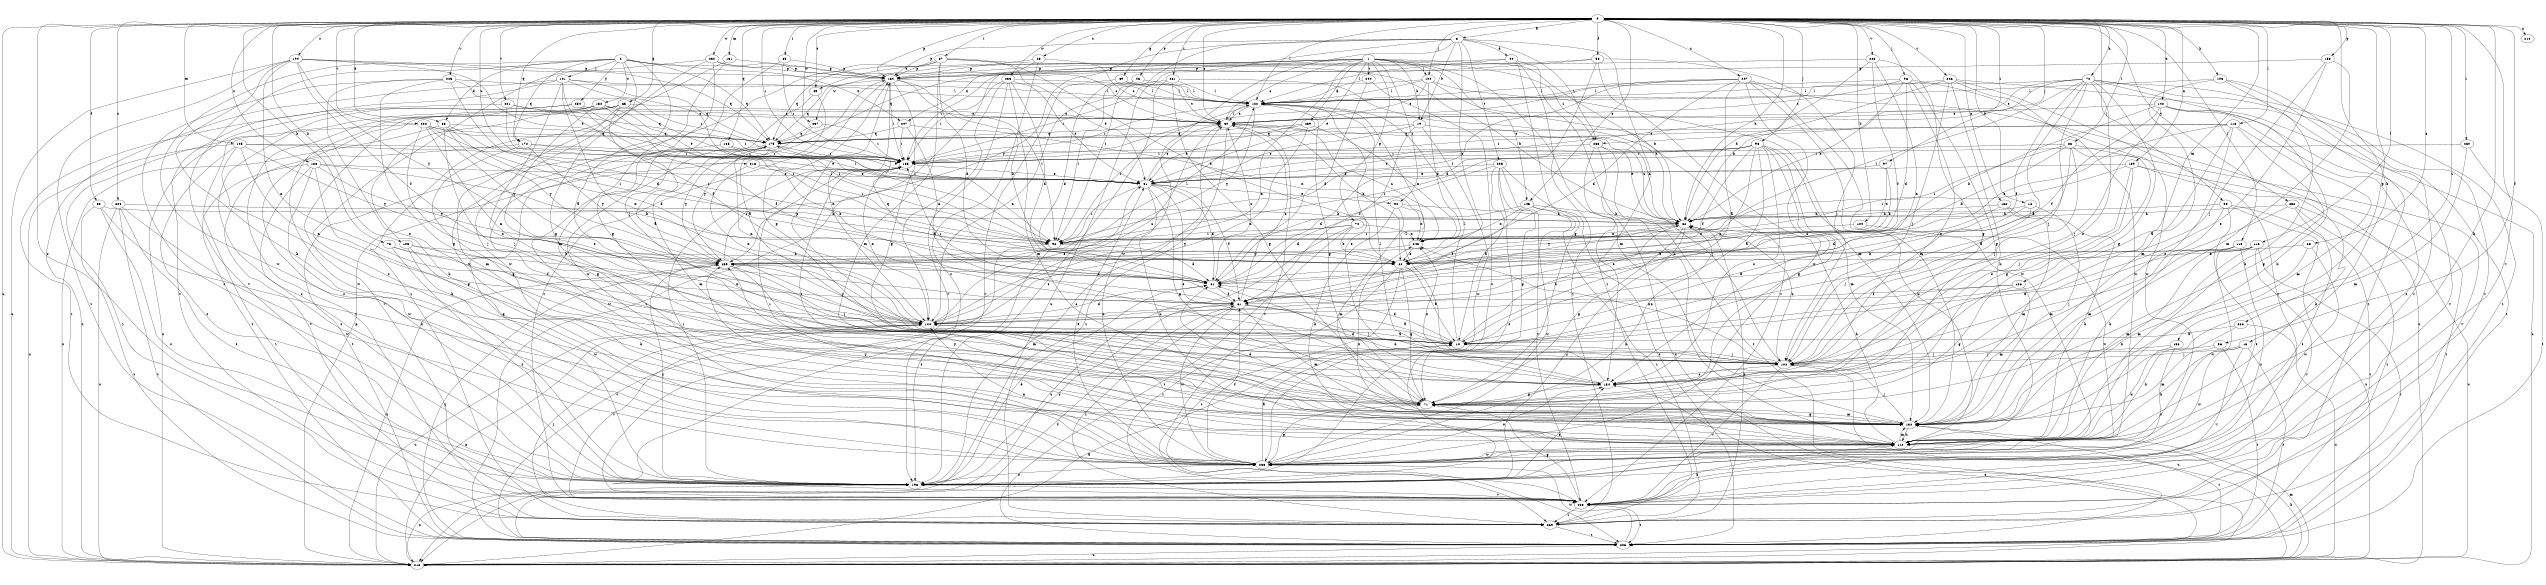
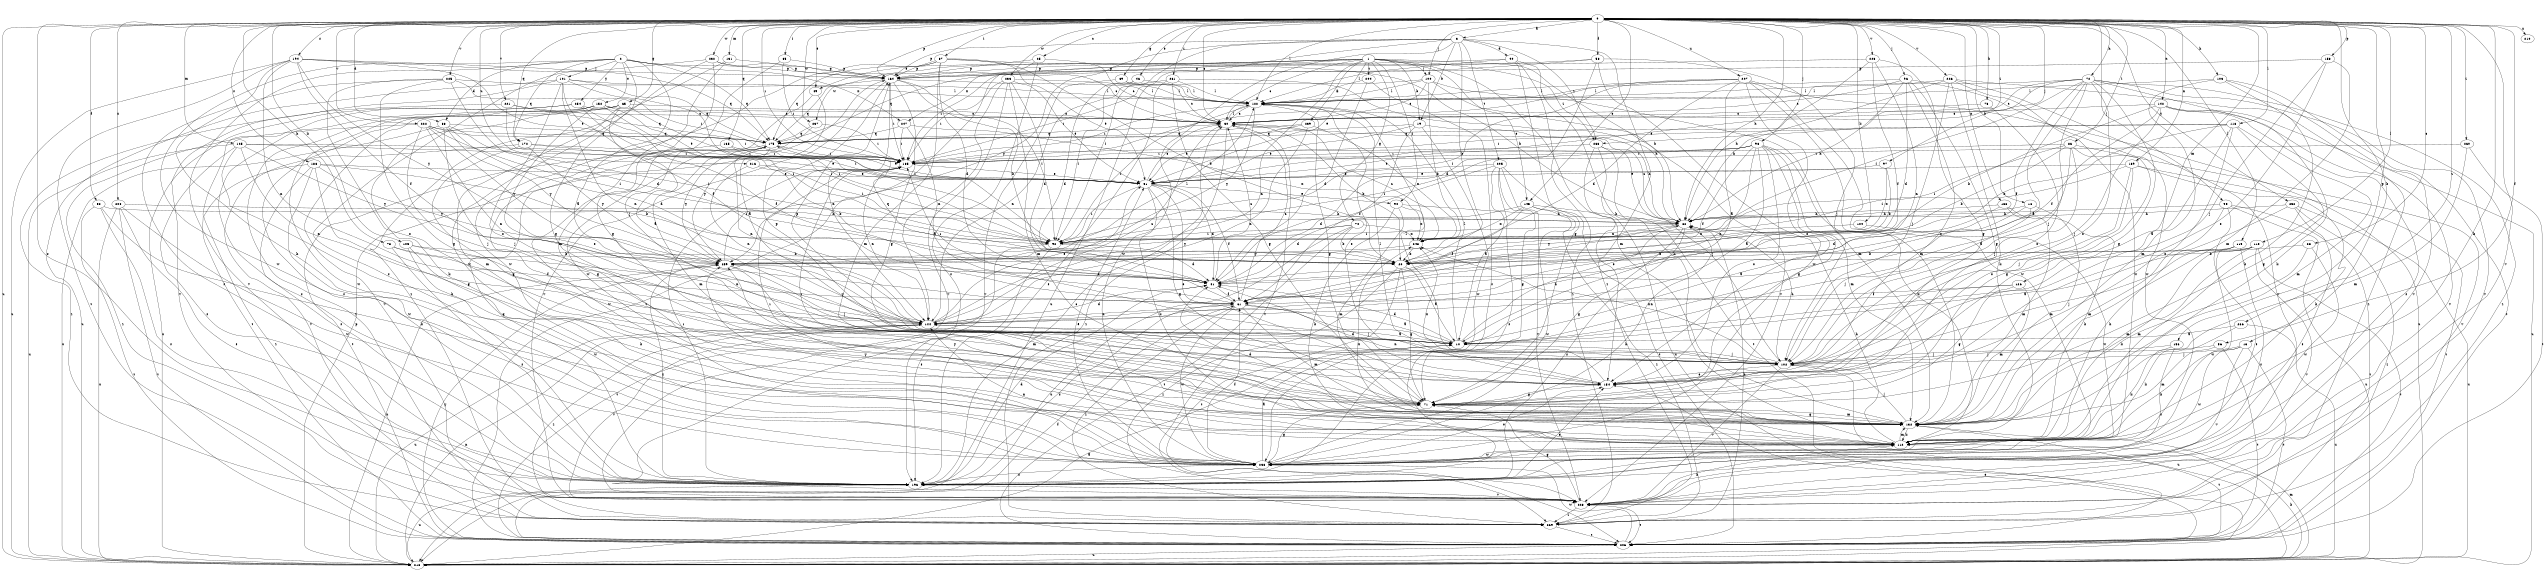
node "73": added
